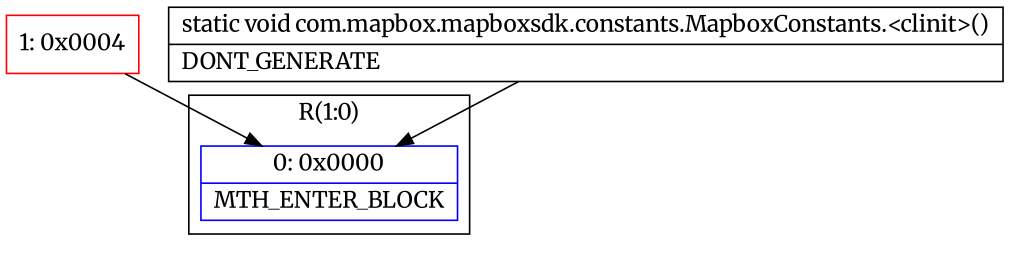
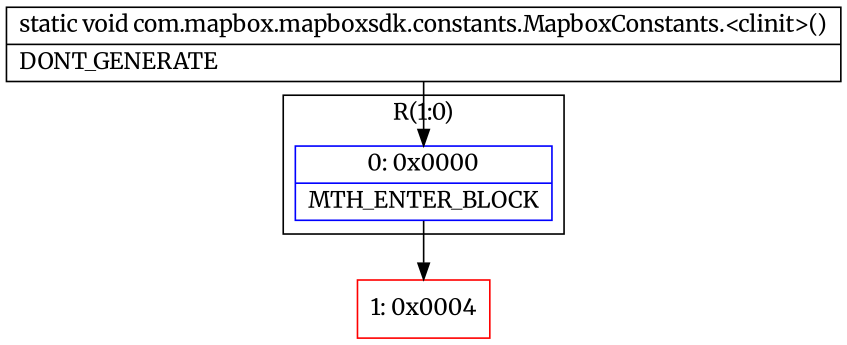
edge "1: 0x0004" -> "0: 0x0000": reversed
